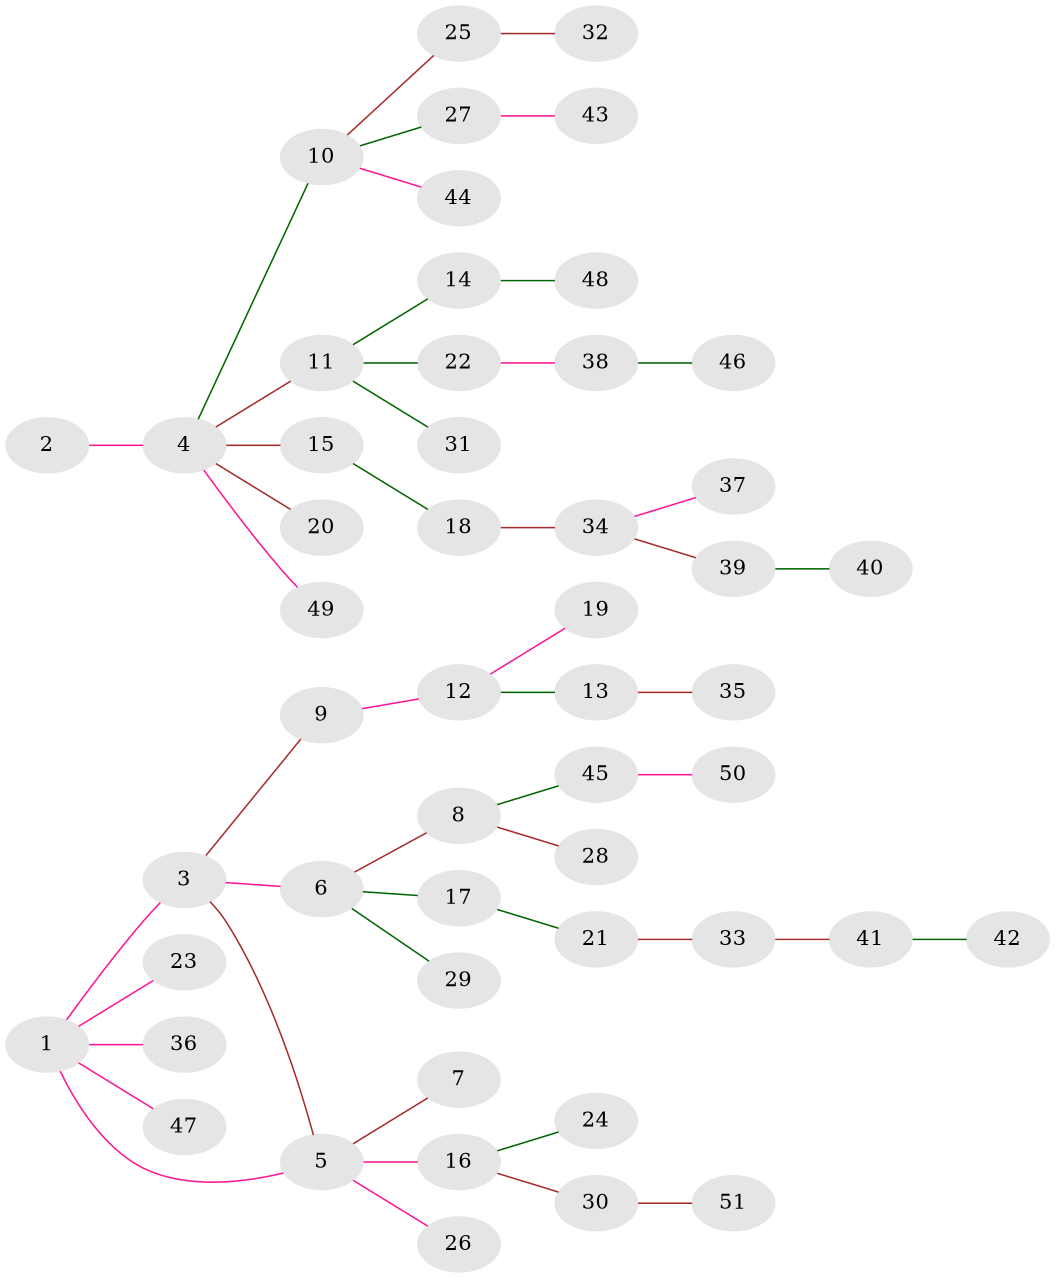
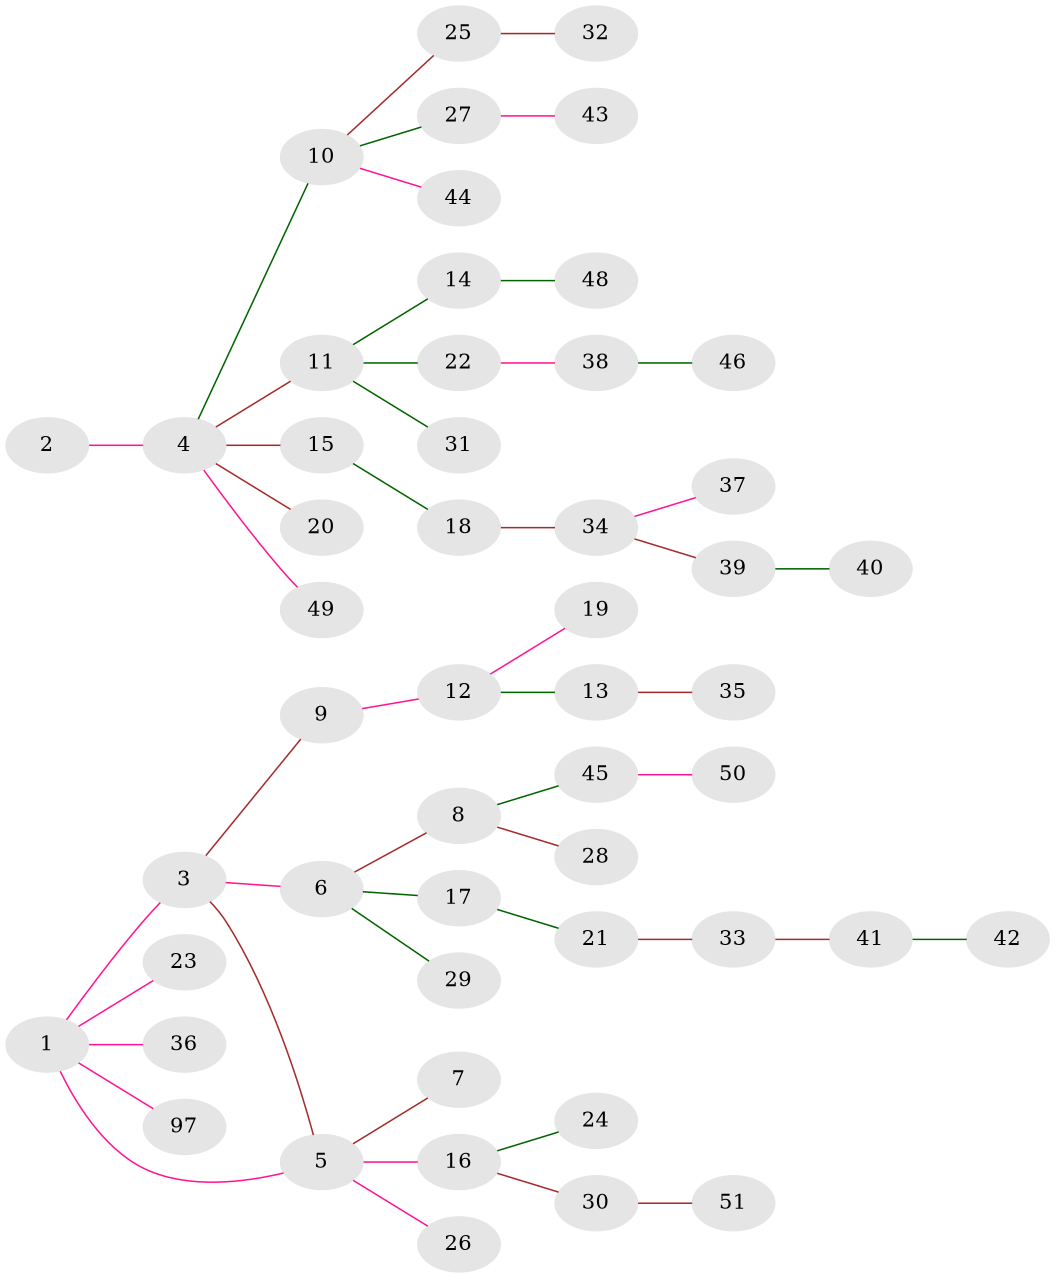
node "47": label "47" -> "97"
